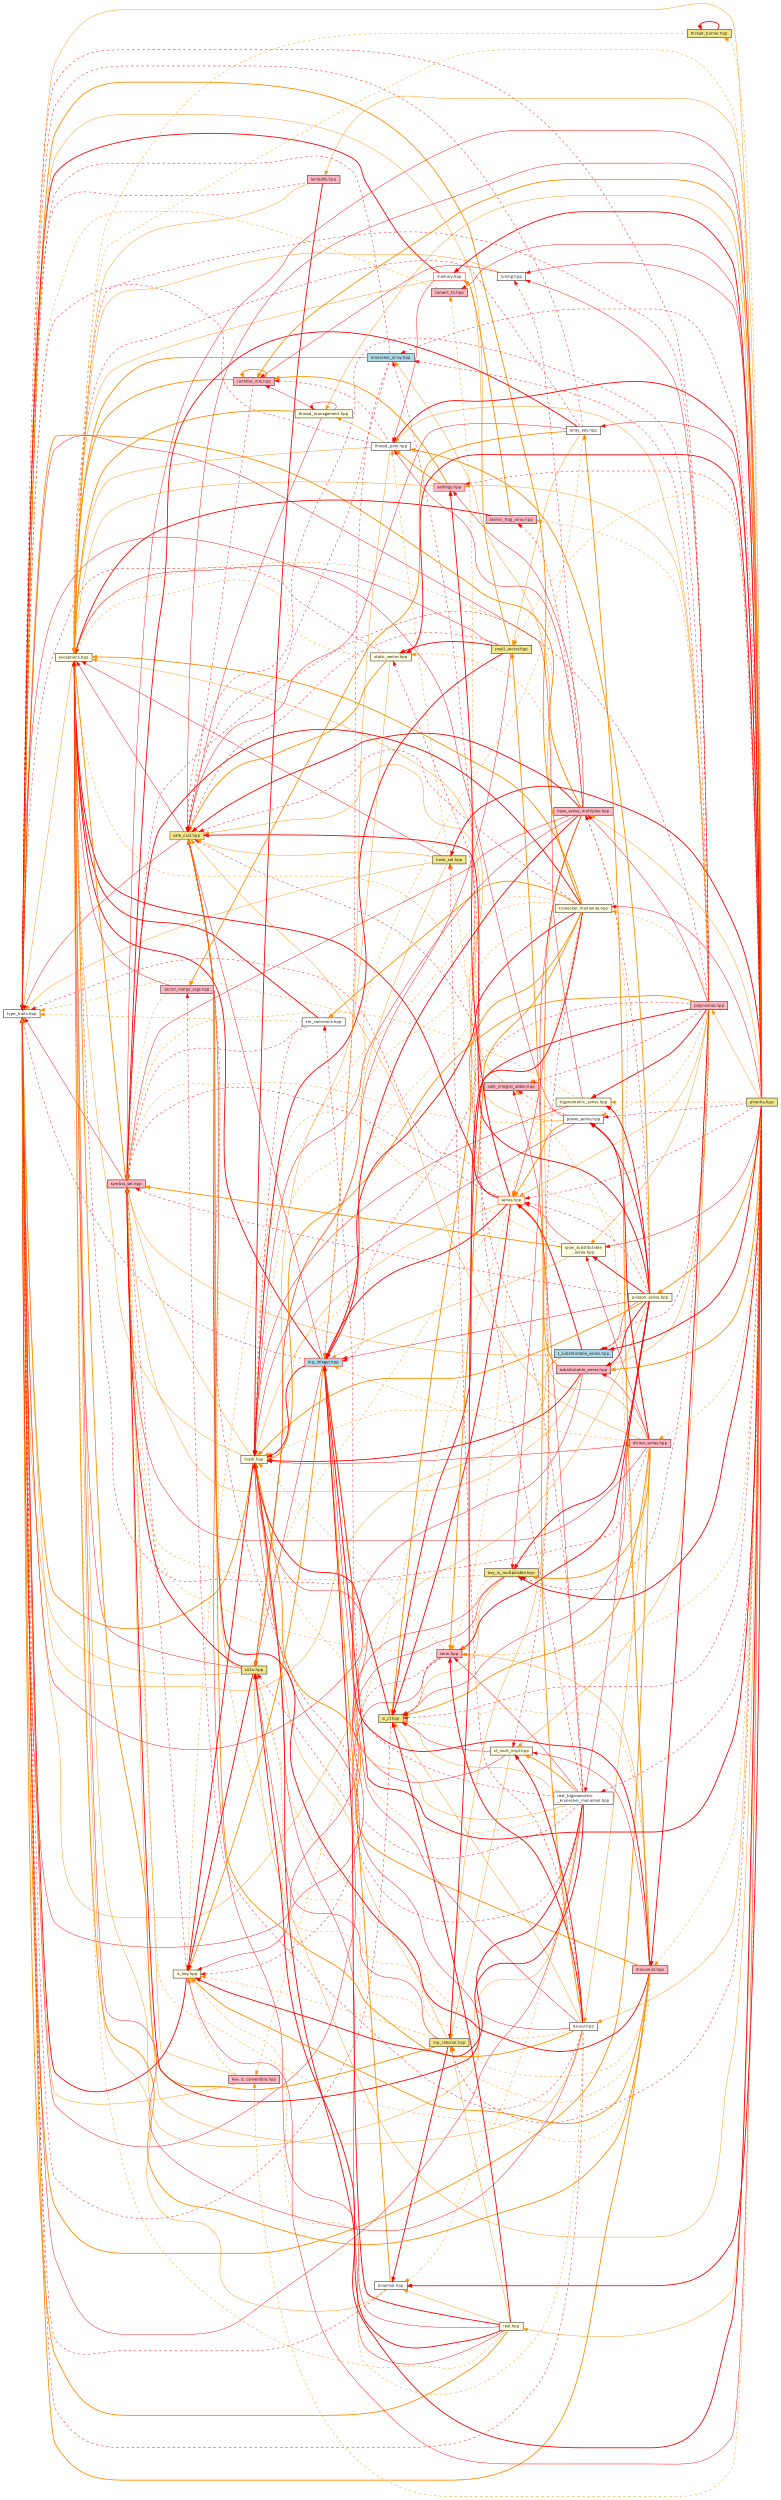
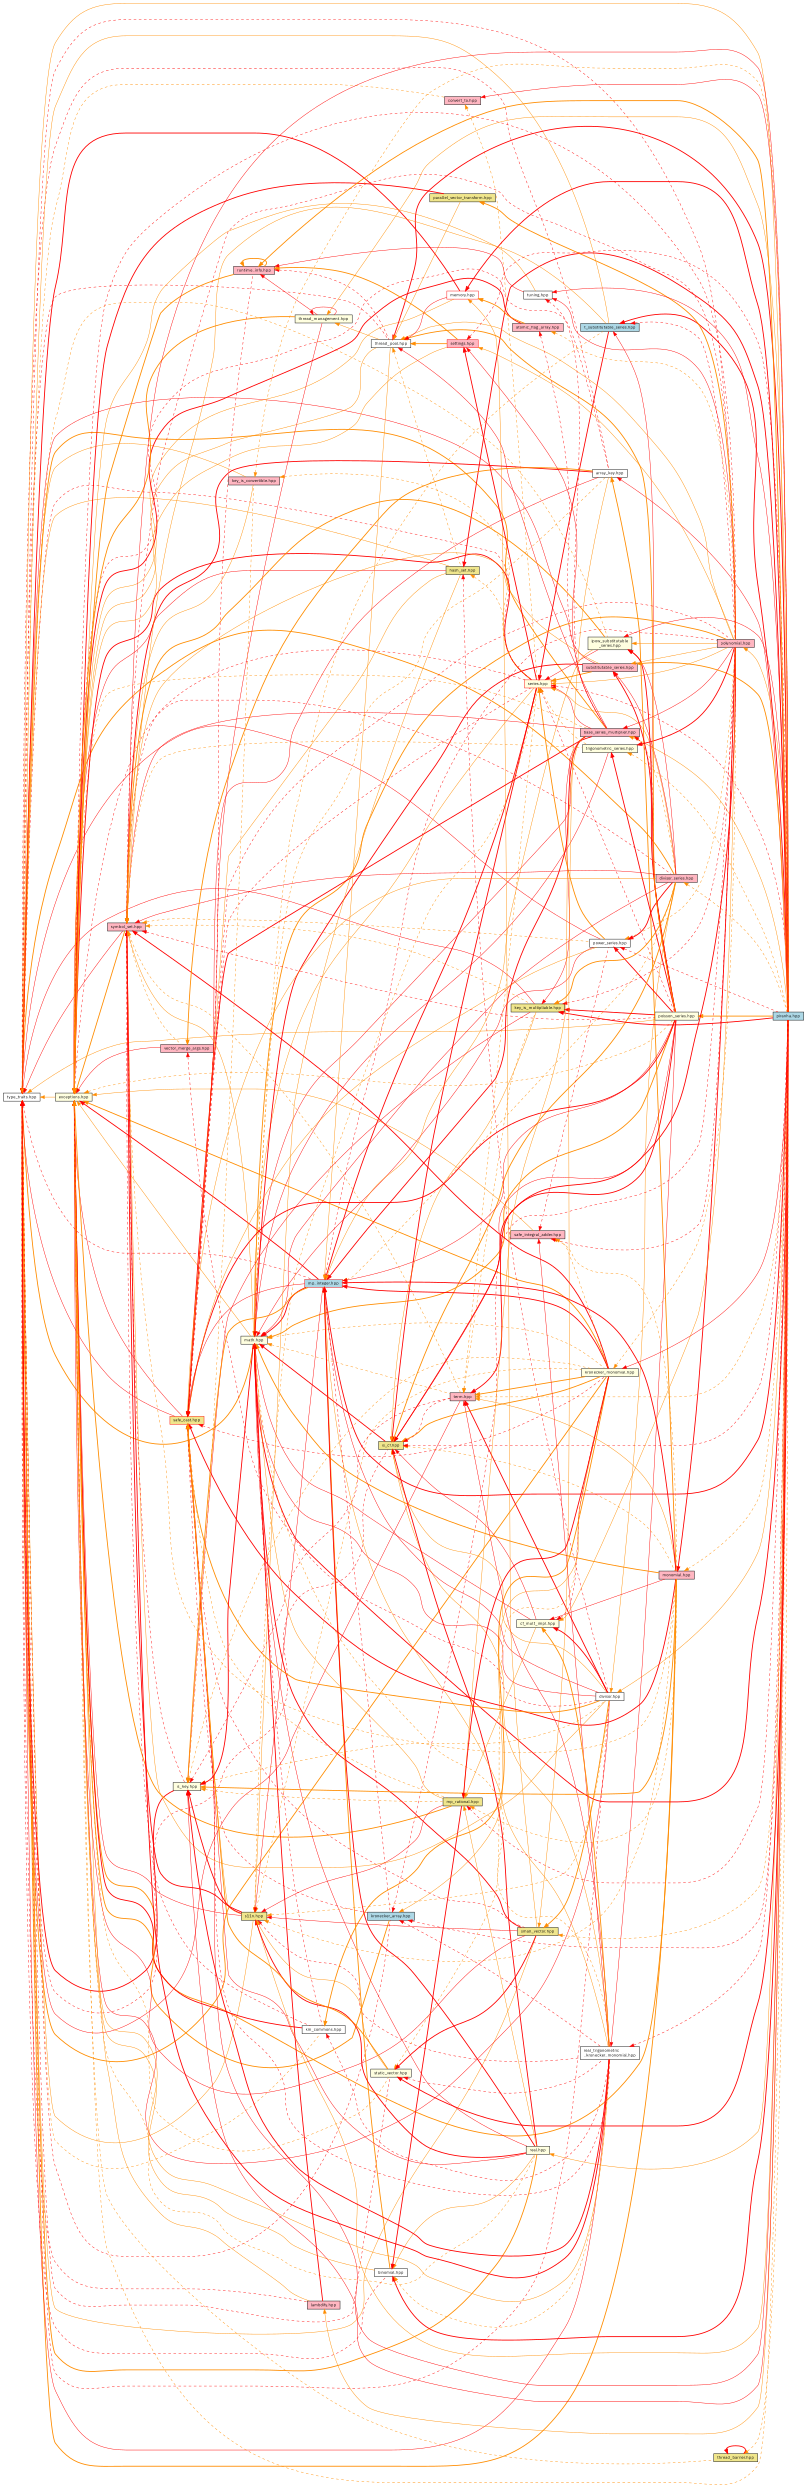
node "parallel_vector_transform.hpp": added
edge "trigonometric_series.hpp" -> "type_traits.hpp": removed
node "piranha.hpp": fillcolor khaki -> lightblue
